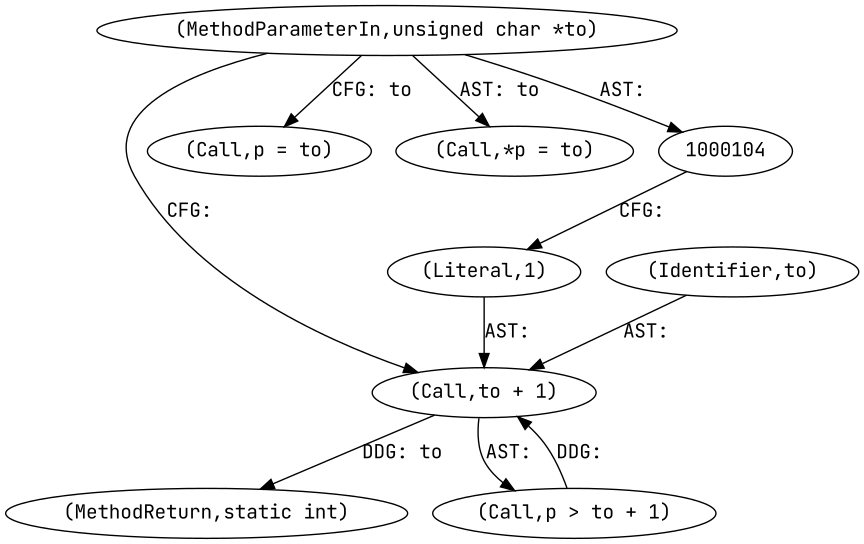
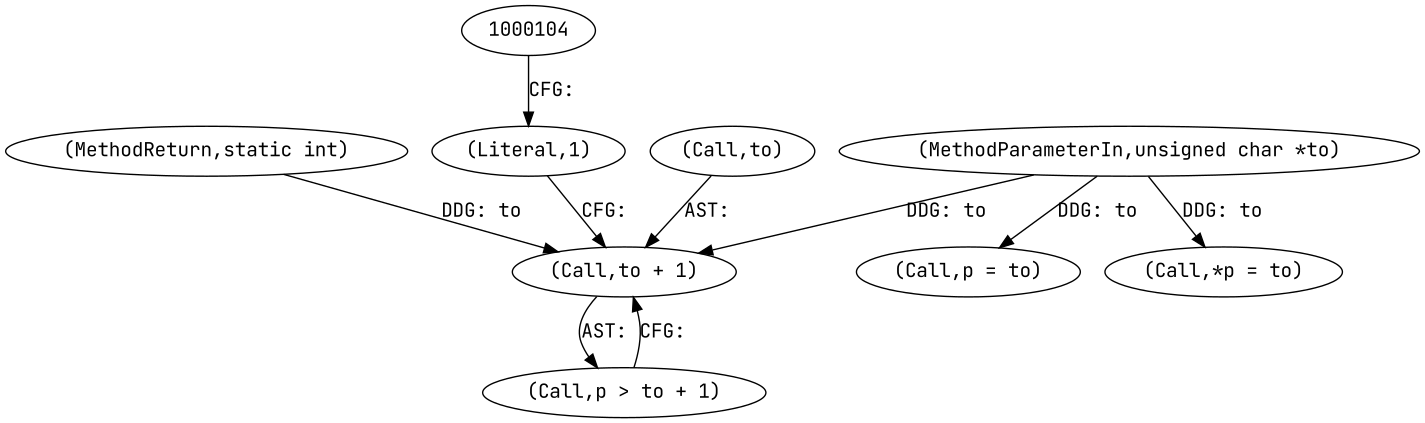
edge "(MethodParameterIn,unsigned char *to)" -> "1000104": removed, label "AST:"
edge "(MethodParameterIn,unsigned char *to)" -> "(Call,p = to)": label "CFG: to" -> "DDG: to"
edge "(MethodParameterIn,unsigned char *to)" -> "(Call,*p = to)": label "AST: to" -> "DDG: to"
edge "(MethodParameterIn,unsigned char *to)" -> "(Call,to + 1)": label "CFG: " -> "DDG: to"
node "(Identifier,to)": label "(Identifier,to)" -> "(Call,to)"
edge "(Literal,1)" -> "(Call,to + 1)": label "AST: " -> "CFG: "
edge "(Call,to + 1)" -> "(MethodReturn,static int)": reversed
edge "(Call,p > to + 1)" -> "(Call,to + 1)": label "DDG: " -> "CFG: "
